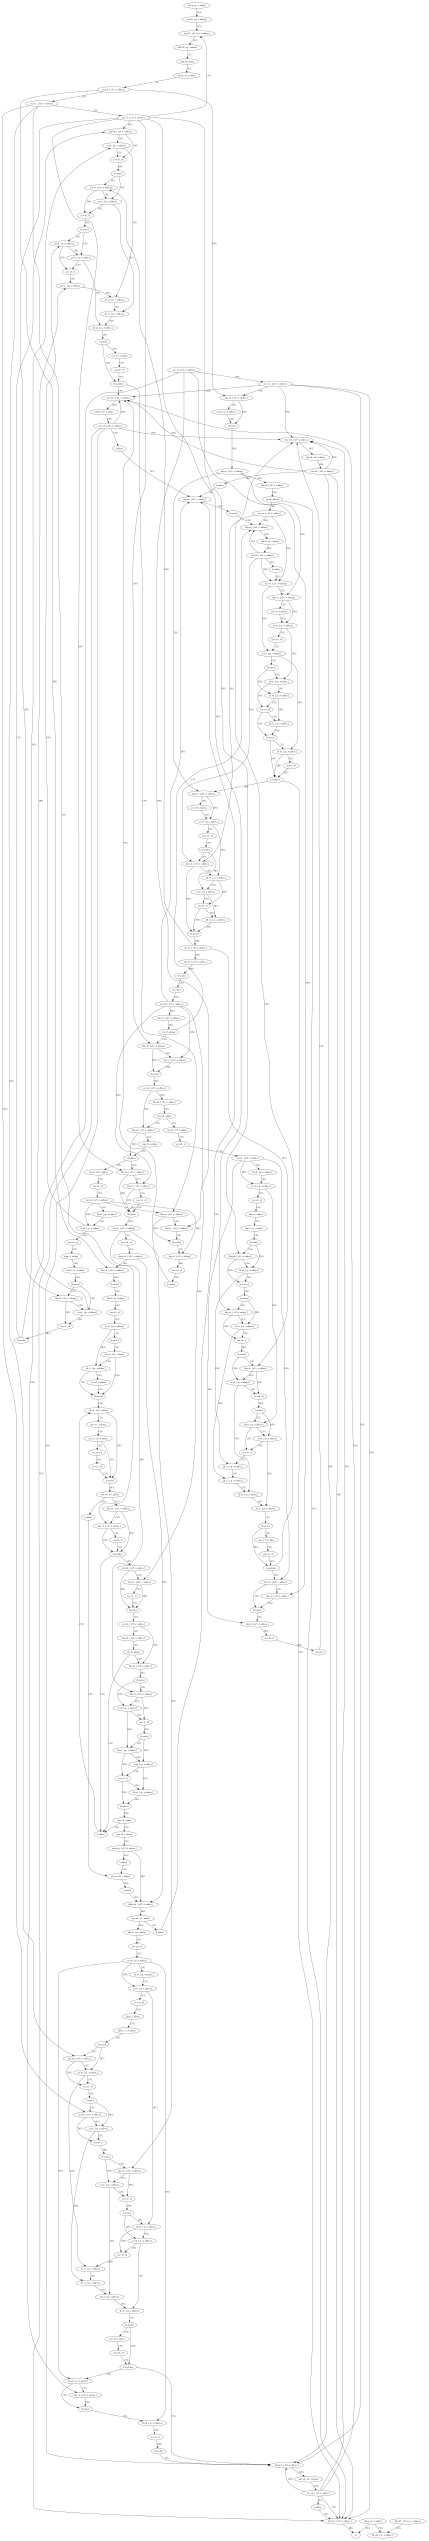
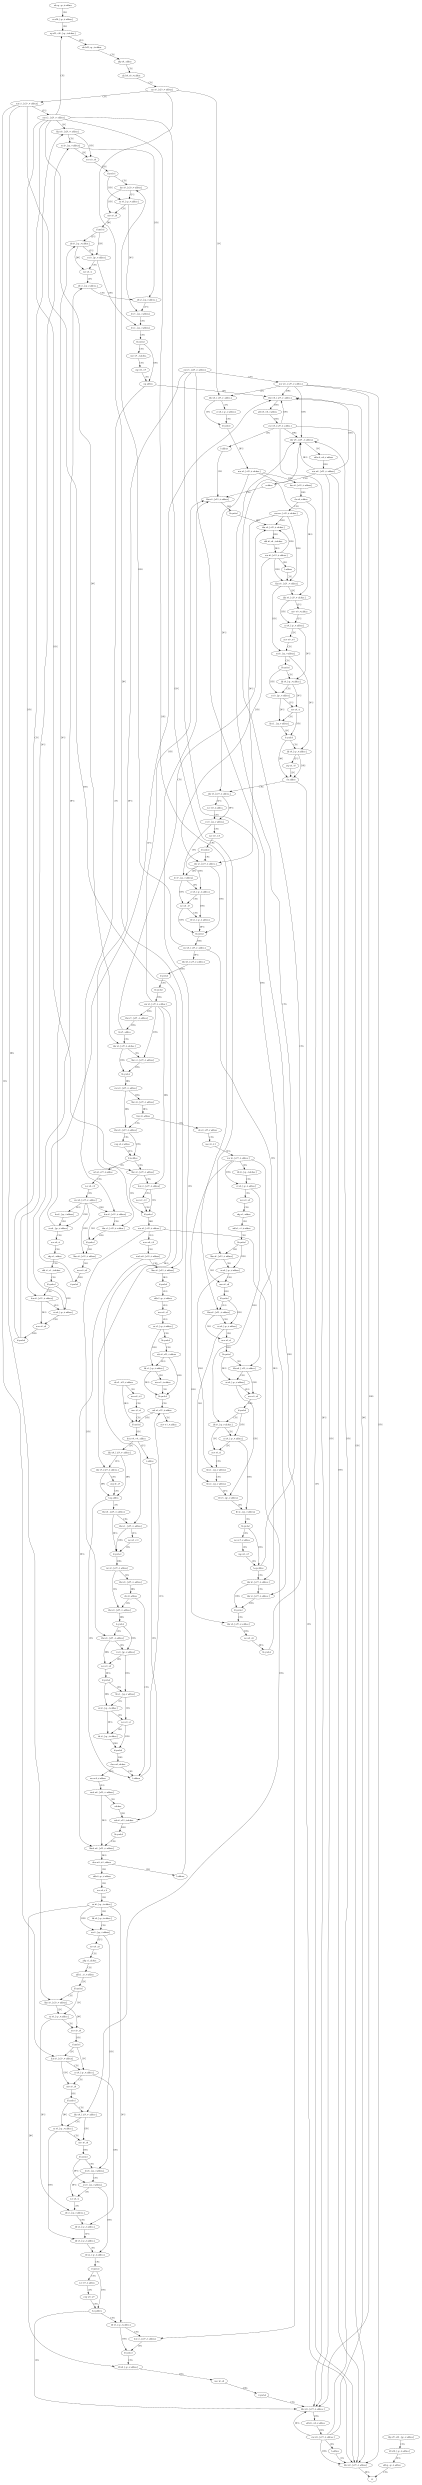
edge "mov w1 , # address" -> "sub x2 , x29 , # address": removed, label "CFG"
edge "add sp , sp , # address" -> "ldr x28 , [ sp , # address ]": reversed
